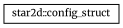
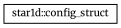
node "star2d::config_struct": label "star2d::config_struct" -> "star1d::config_struct"
